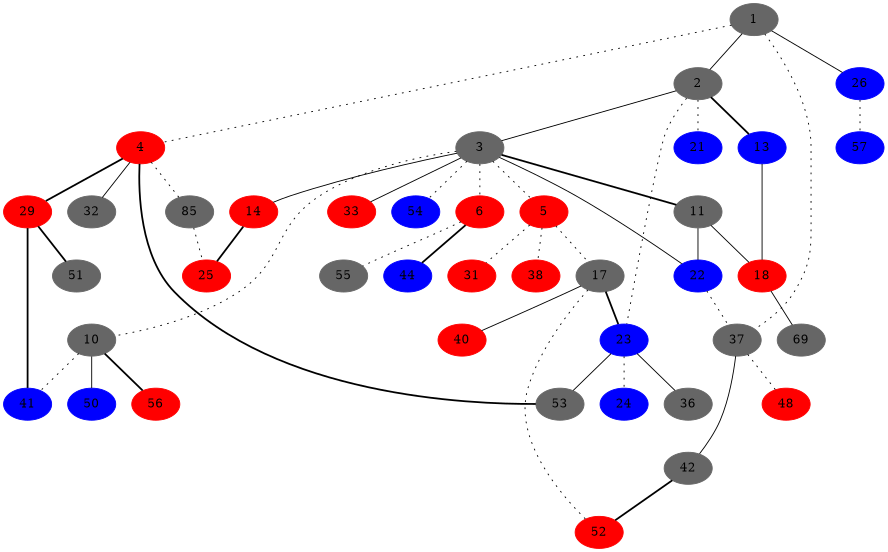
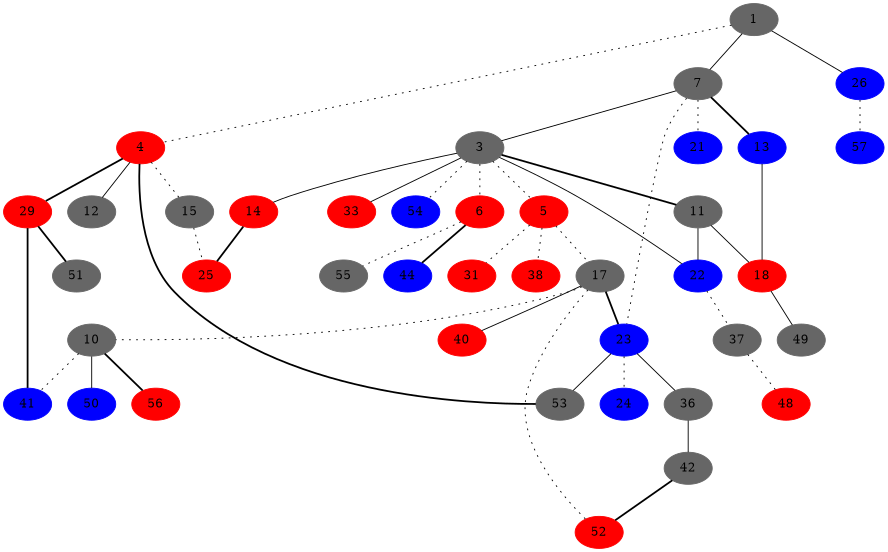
node "2": label "2" -> "7"
edge "1" -- "37": removed
node "32": label "32" -> "12"
node "85": label "85" -> "15"
edge "3" -- "10": now "17" -- "10"
node "69": label "69" -> "49"
edge "37" -- "42": now "36" -- "42"
